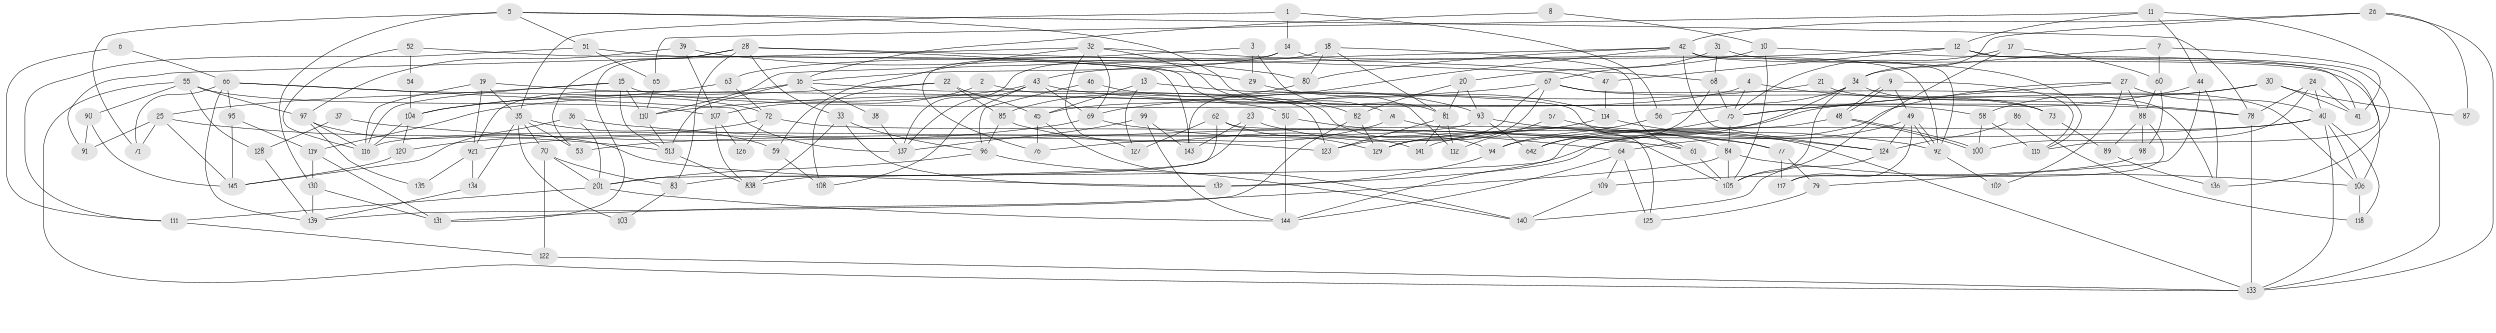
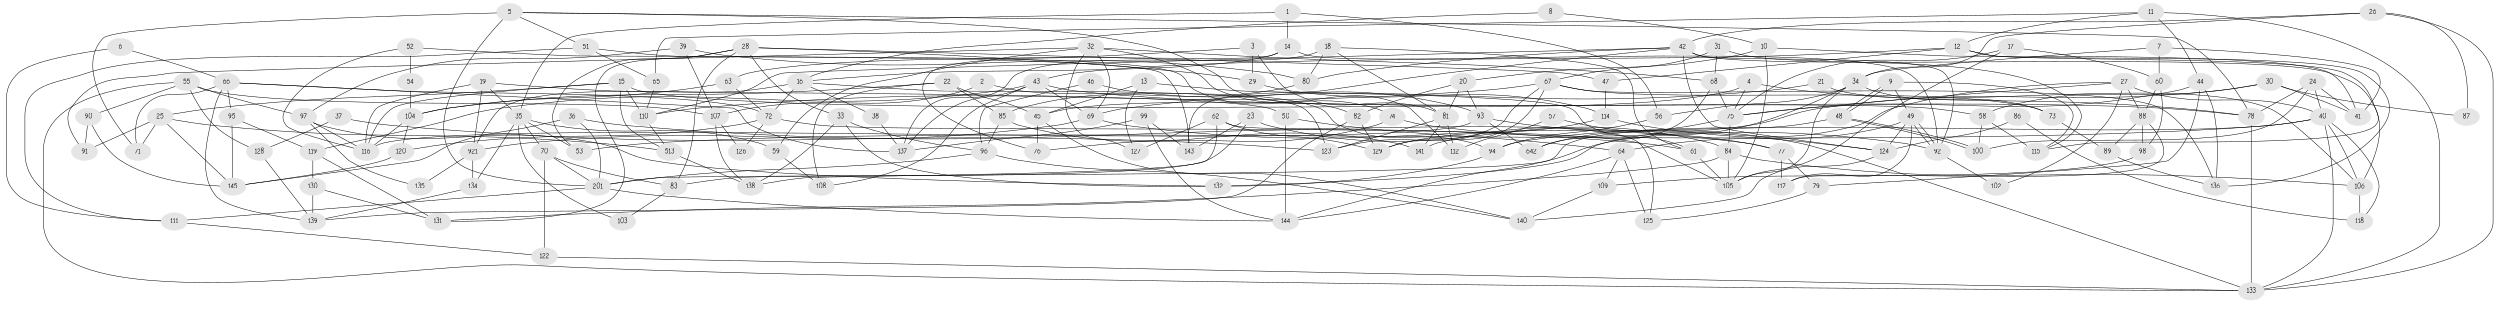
edge "5" -- "130": now "5" -- "201"
edge "16" -- "513": now "16" -- "72"
node "838": label "838" -> "138"
